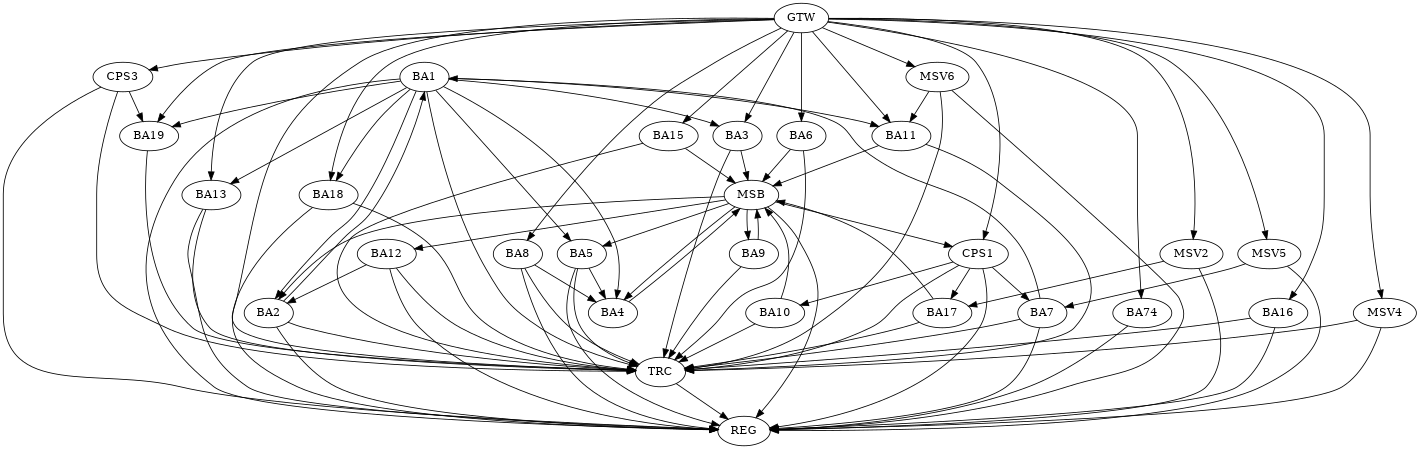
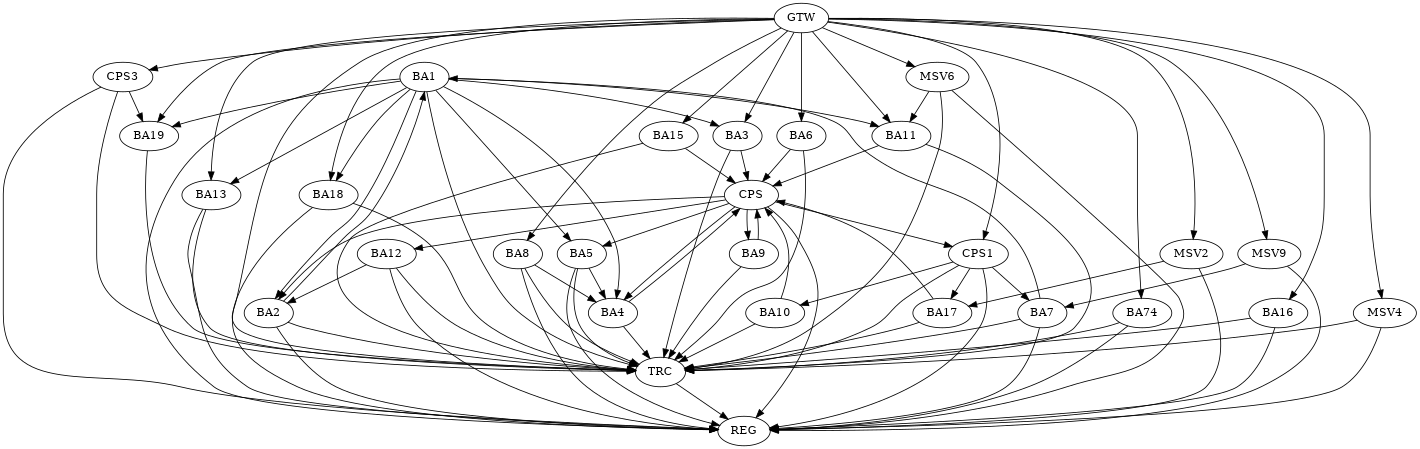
node "MSB": label "MSB" -> "CPS"
node "MSV5": label "MSV5" -> "MSV9"
edge "BA4" -> "TRC": added
edge "BA74" -> "TRC": added
